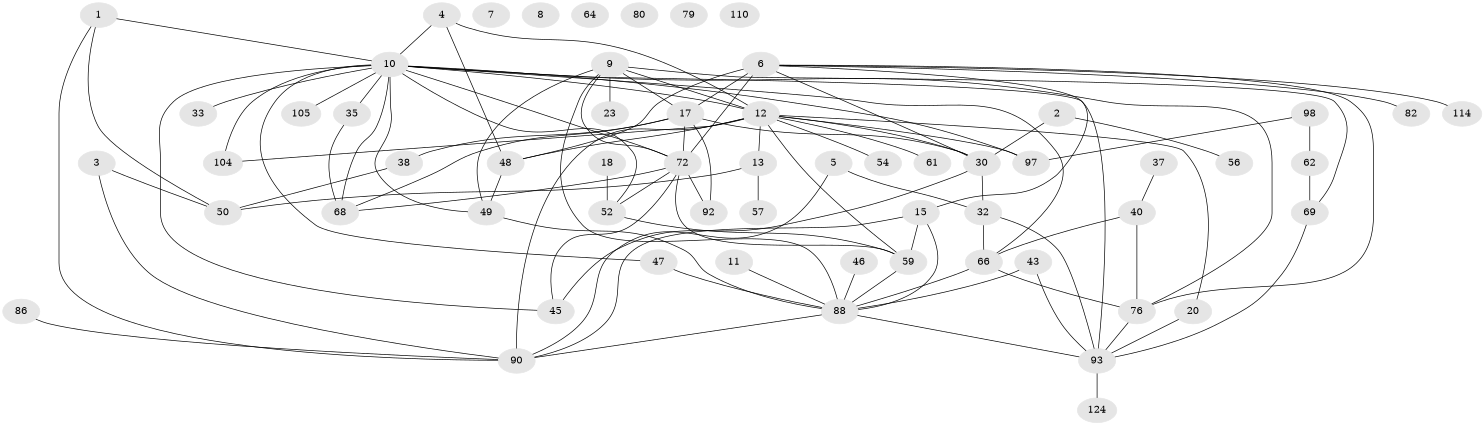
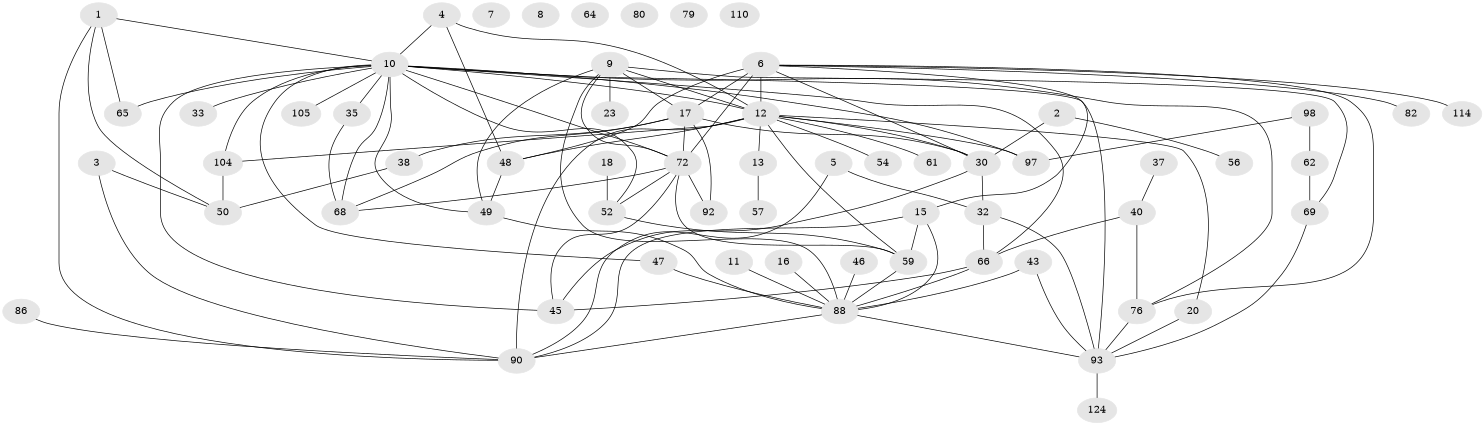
edge "6" -- "12": added
node "65": added
edge "13" -- "50": now "104" -- "50"
node "16": added
edge "66" -- "76": now "66" -- "45"
